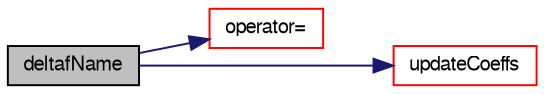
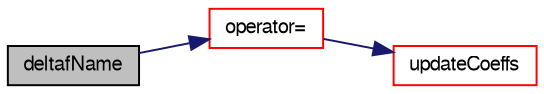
edge "deltafName" -> "updateCoeffs": now "operator=" -> "updateCoeffs"
